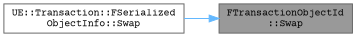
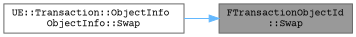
node "UE::Transaction::FSerialized ObjectInfo::Swap": label "UE::Transaction::FSerialized ObjectInfo::Swap" -> "UE::Transaction::ObjectInfo ObjectInfo::Swap"
